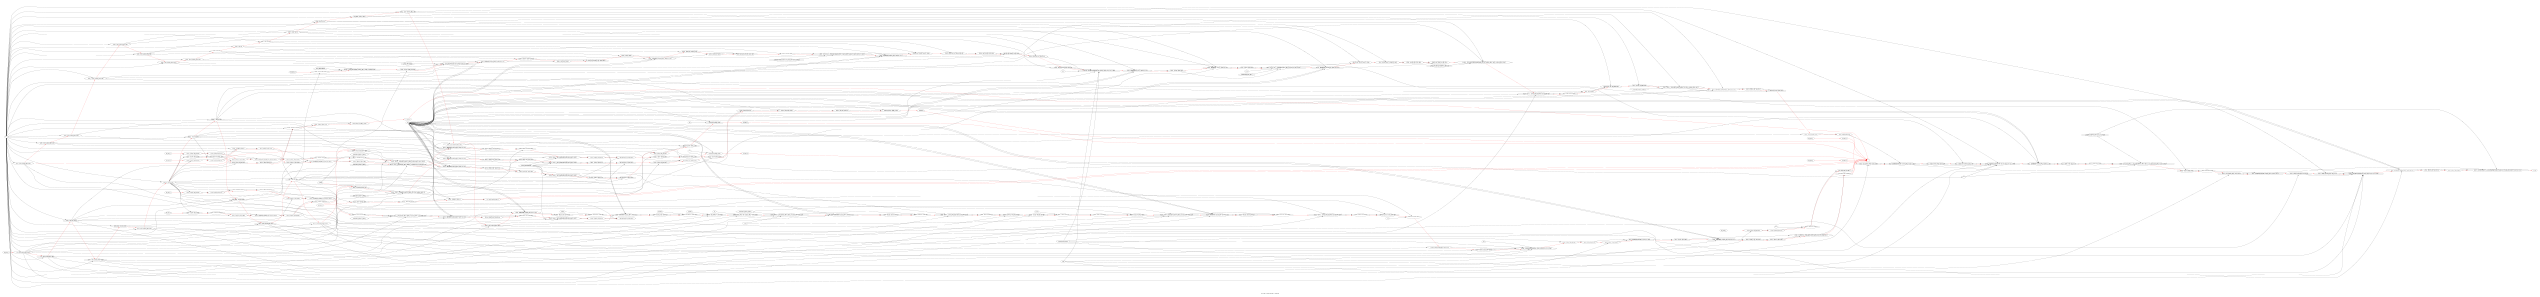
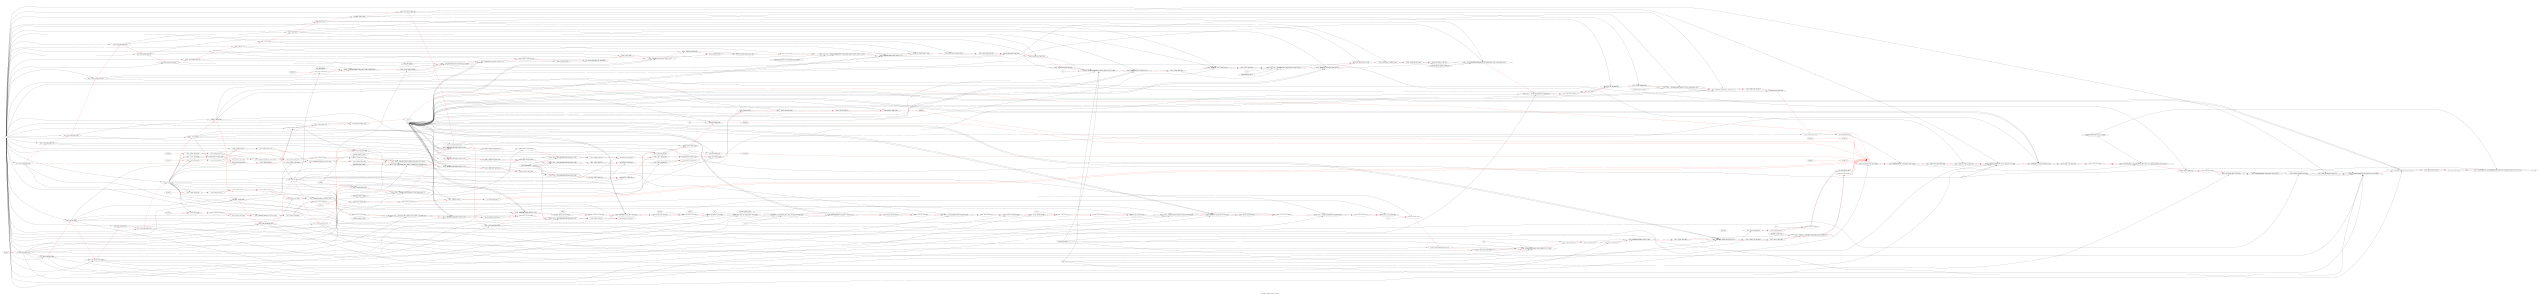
node "_ZltILi16EEb7ap_uintIXT_EEt": added
